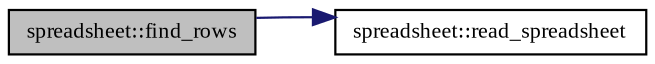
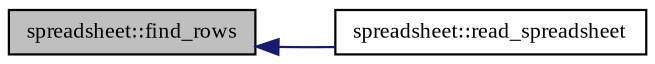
edge "spreadsheet::find_rows" -> "spreadsheet::read_spreadsheet": reversed
